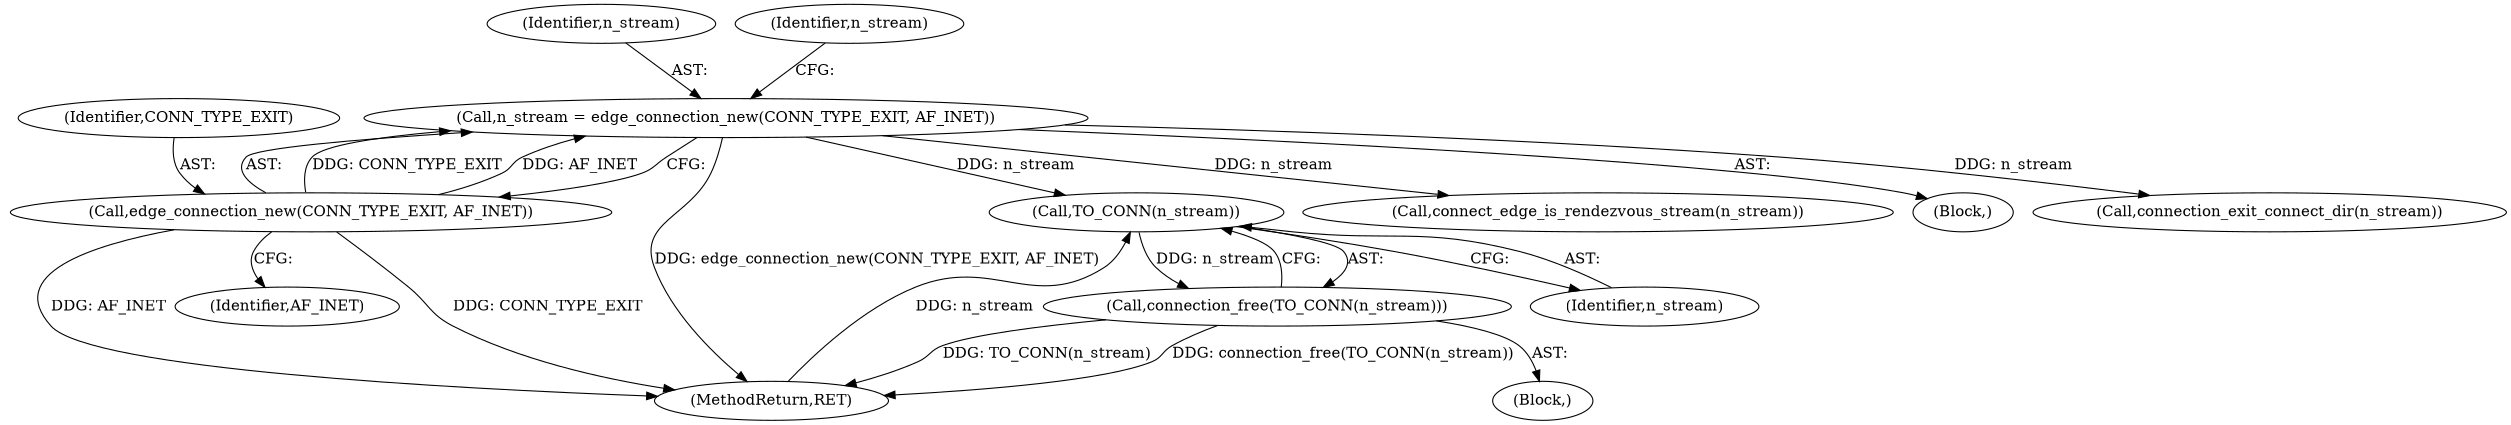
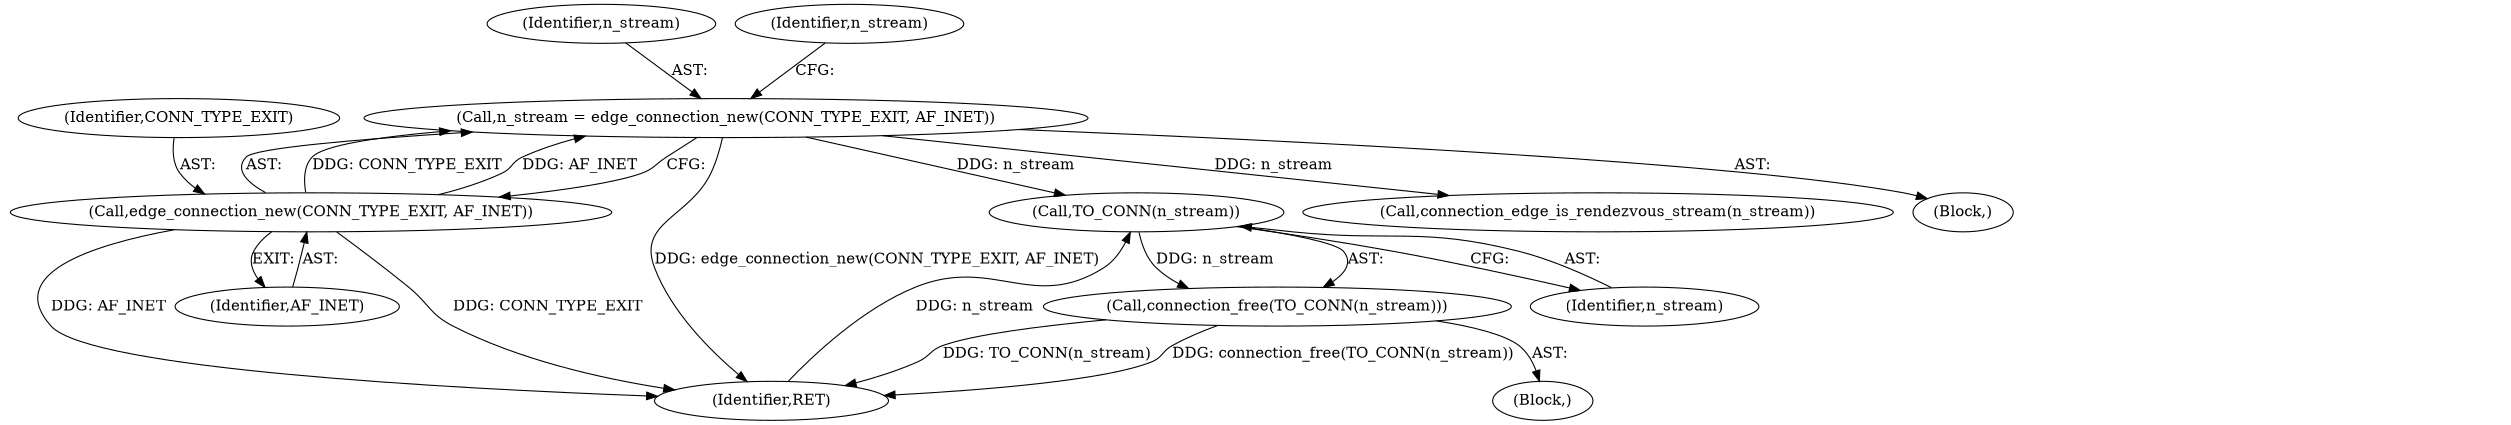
node "(Call,connect_edge_is_rendezvous_stream(n_stream))": label "(Call,connect_edge_is_rendezvous_stream(n_stream))" -> "(Call,connection_edge_is_rendezvous_stream(n_stream))"
node "(Call,connection_exit_connect_dir(n_stream))": removed
edge "(Call,connection_free(TO_CONN(n_stream)))" -> "(Call,TO_CONN(n_stream))": removed, label "CFG:"
edge "(Call,edge_connection_new(CONN_TYPE_EXIT, AF_INET))" -> "(Identifier,AF_INET)": label "CFG: " -> "EXIT: "
edge "(Identifier,AF_INET)" -> "(Call,edge_connection_new(CONN_TYPE_EXIT, AF_INET))": added, label "AST:"
node "(MethodReturn,RET)": label "(MethodReturn,RET)" -> "(Identifier,RET)"
